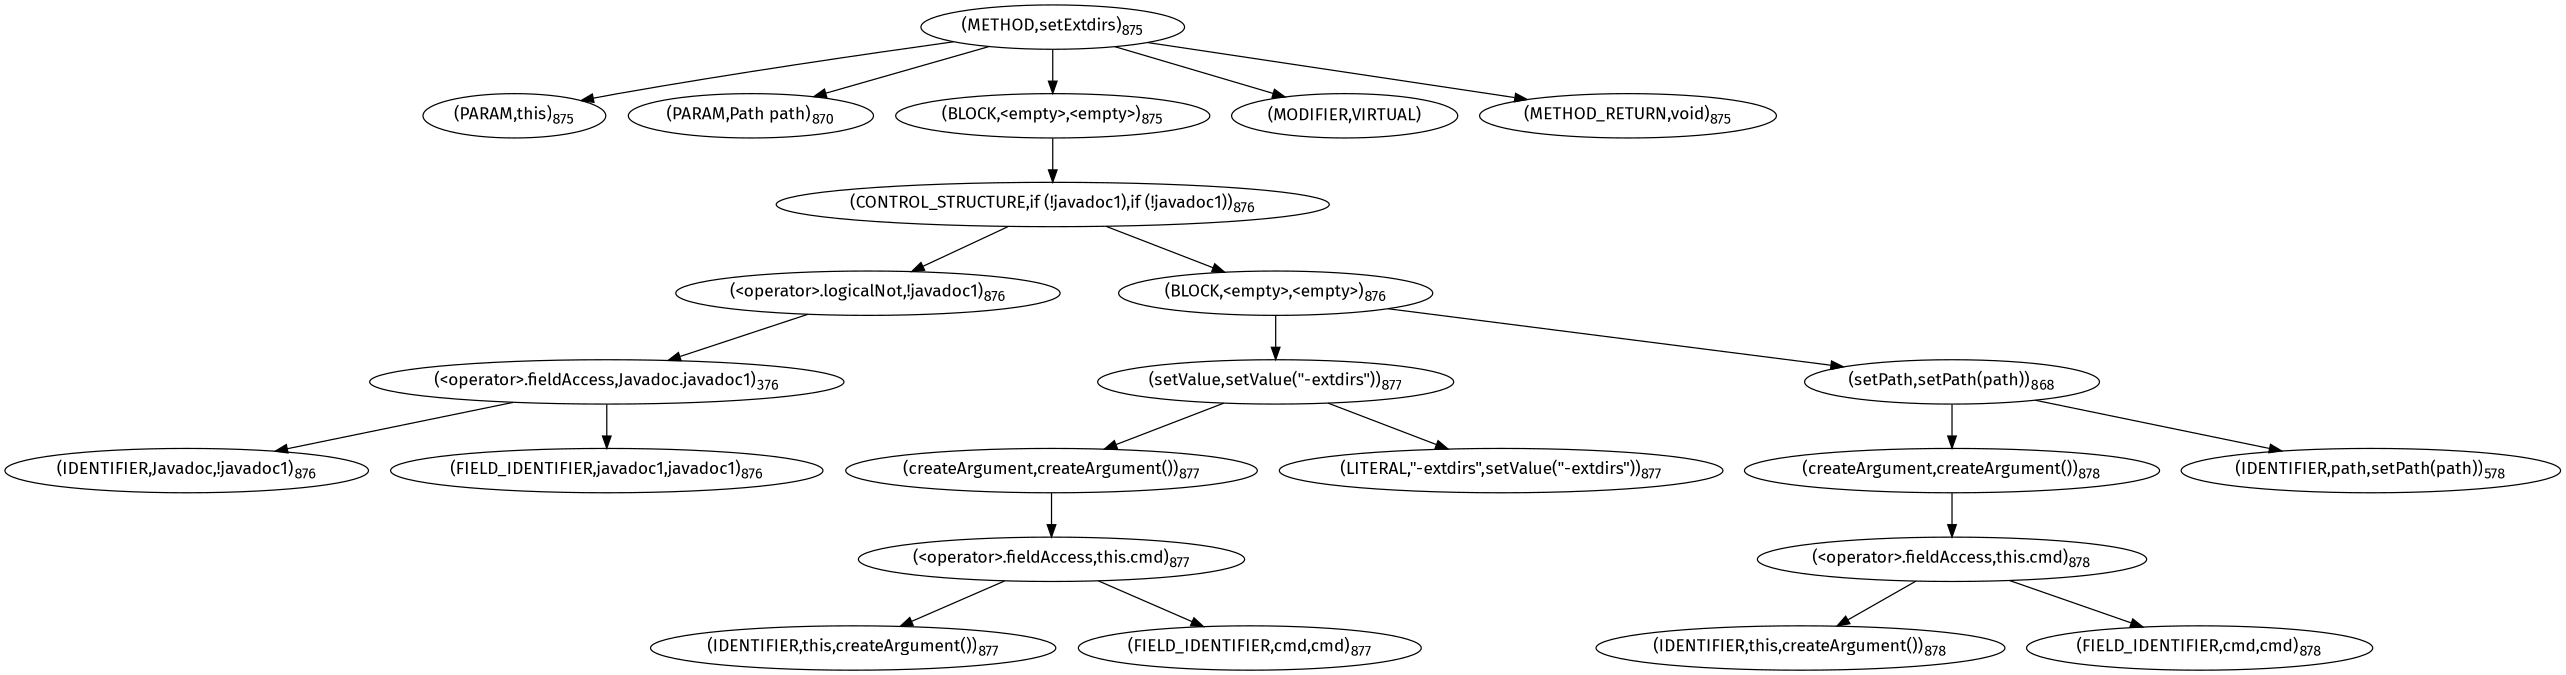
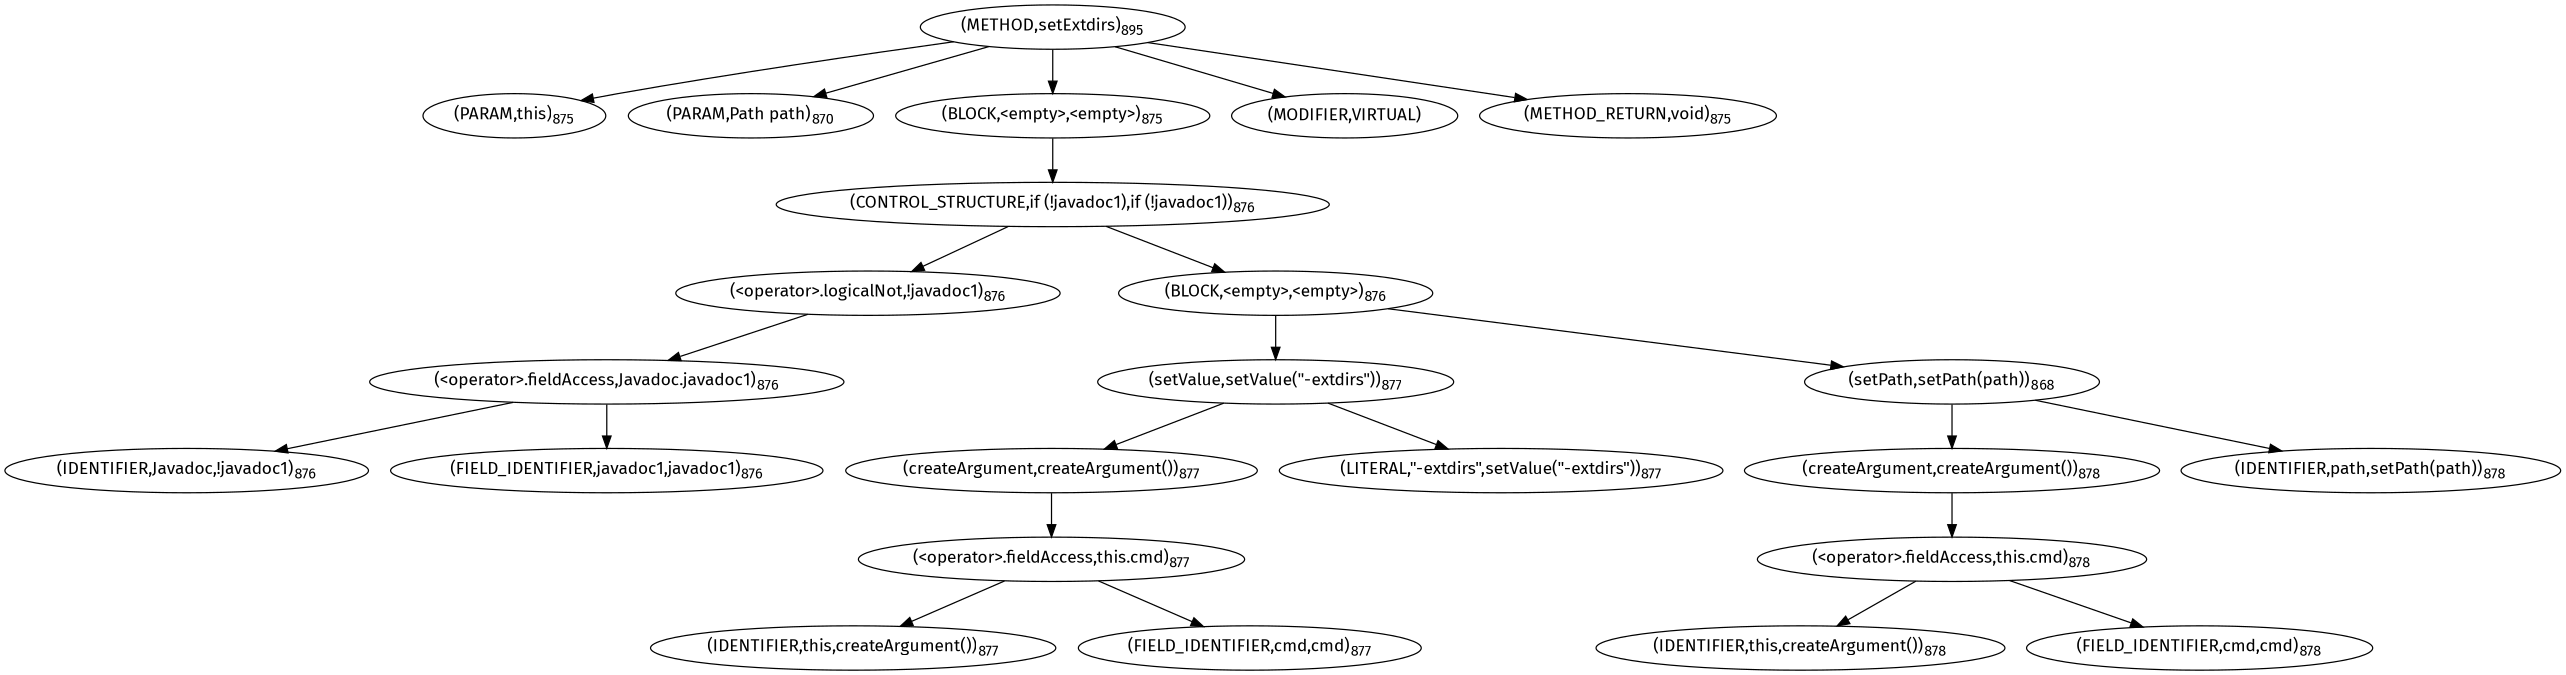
node "(METHOD,setExtdirs)": text "875" -> "895"
node "(<operator>.fieldAccess,Javadoc.javadoc1)": text "376" -> "876"
node "(IDENTIFIER,path,setPath(path))": text "578" -> "878"
